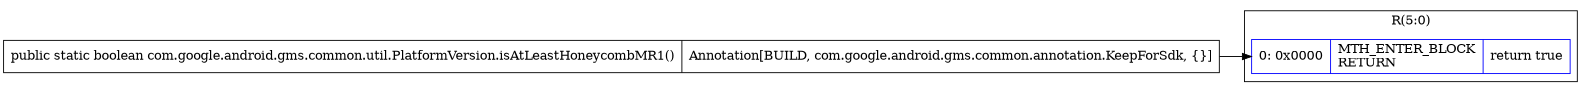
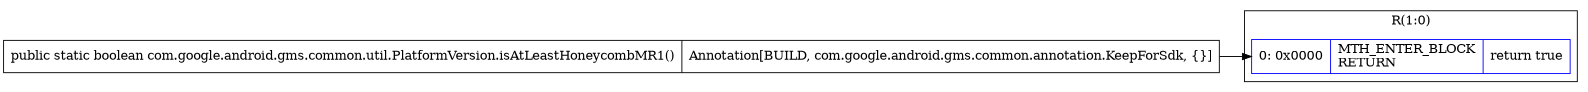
cluster "R(5:0)": label "R(5:0)" -> "R(1:0)"
